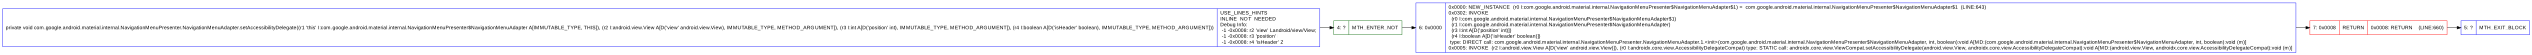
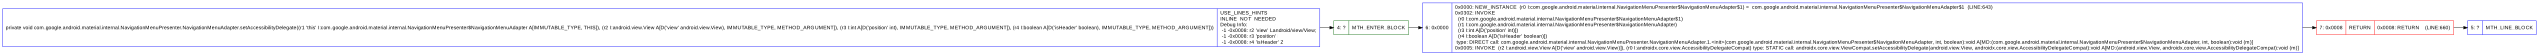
node "4: ?": text "MTH_ENTER_NOT" -> "MTH_ENTER_BLOCK"
node "5: ?": text "MTH_EXIT_BLOCK" -> "MTH_LINE_BLOCK"
